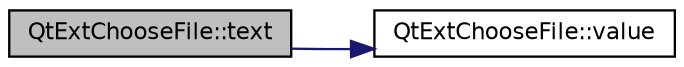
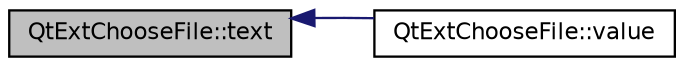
edge "QtExtChooseFile::text" -> "QtExtChooseFile::value": reversed
